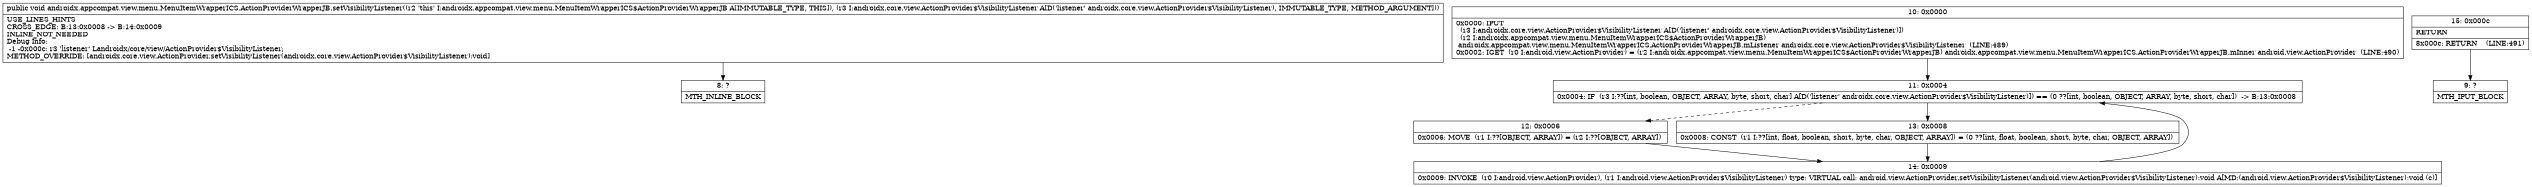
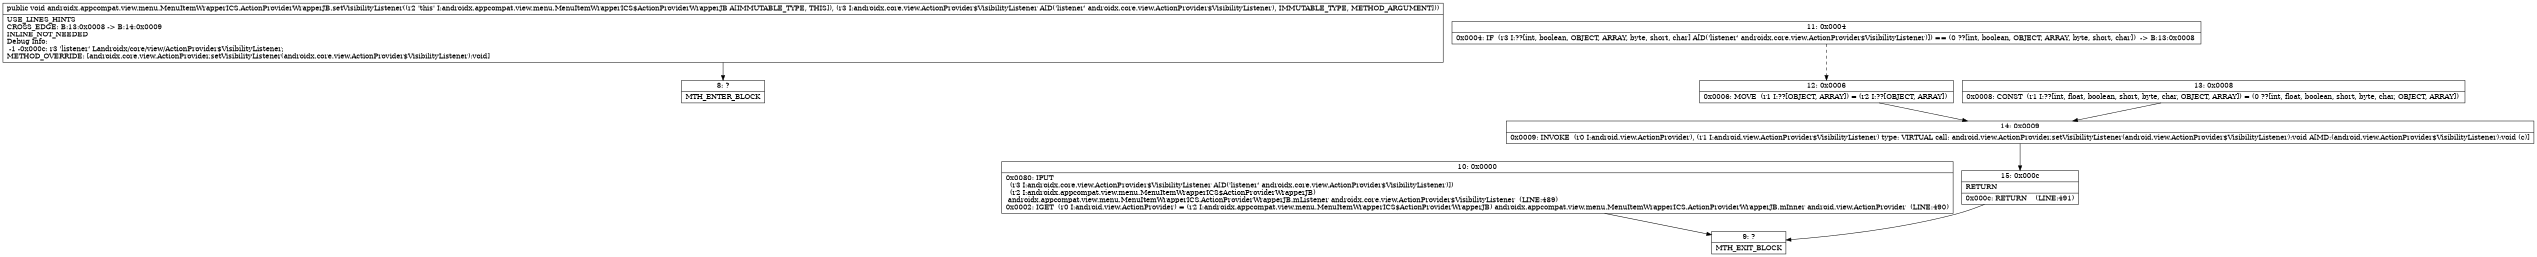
node "10: 0x0000": text "0x0000: IPUT" -> "0x0080: IPUT"
node "15: 0x000c": text "8x000c: RETURN    (LINE:491)" -> "0x000c: RETURN    (LINE:491)"
edge "10: 0x0000" -> "11: 0x0004": now "10: 0x0000" -> "9: ?"
node "8: ?": text "MTH_INLINE_BLOCK" -> "MTH_ENTER_BLOCK"
node "9: ?": text "MTH_IPUT_BLOCK" -> "MTH_EXIT_BLOCK"
edge "11: 0x0004" -> "13: 0x0008": removed
edge "14: 0x0009" -> "11: 0x0004": now "14: 0x0009" -> "15: 0x000c"
